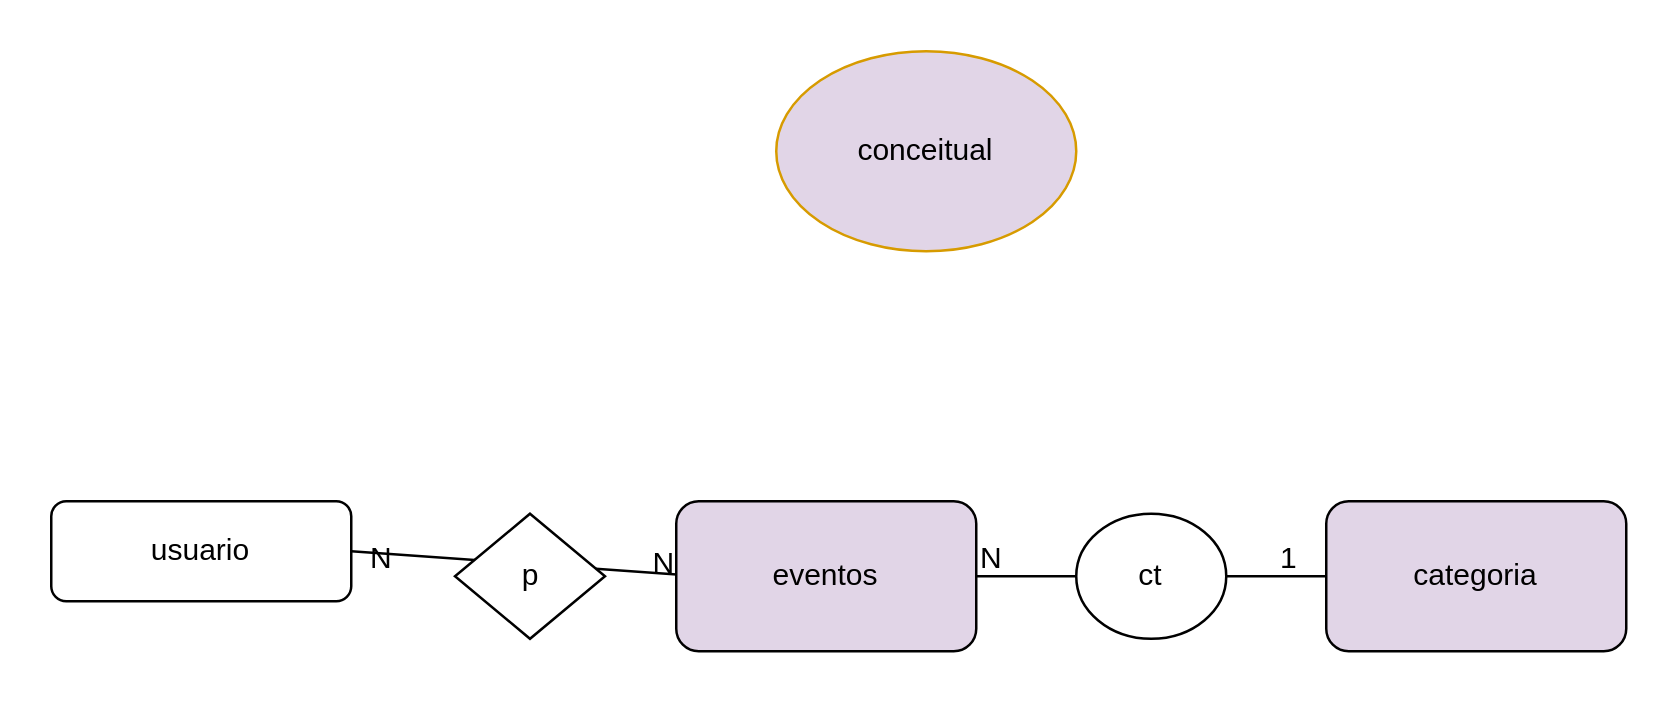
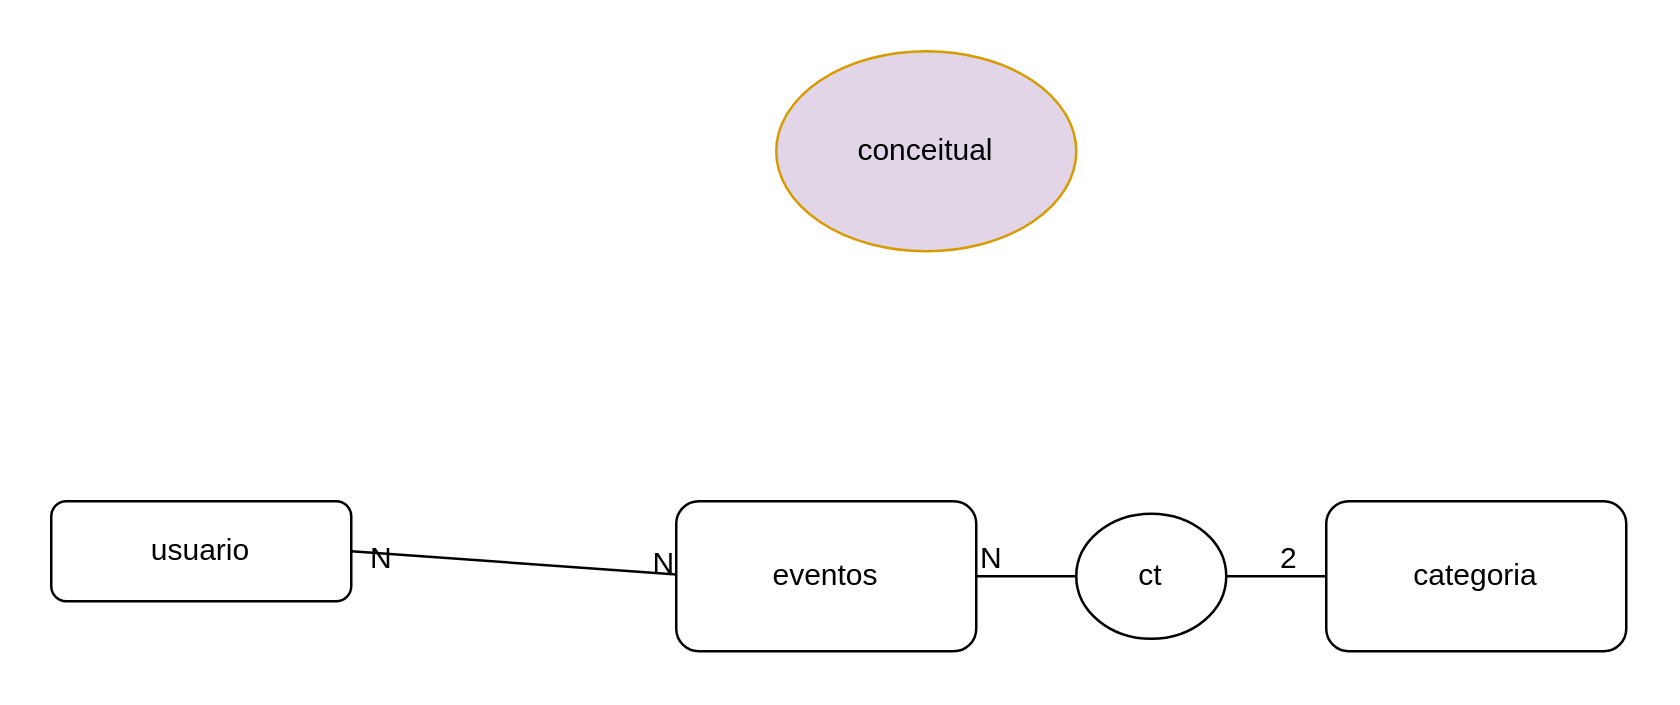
node "1": label "1" -> "2"
node "p": removed
node "eventos": fillcolor #e1d5e7 -> #ffffff
node "categoria": fillcolor #e1d5e7 -> #ffffff
